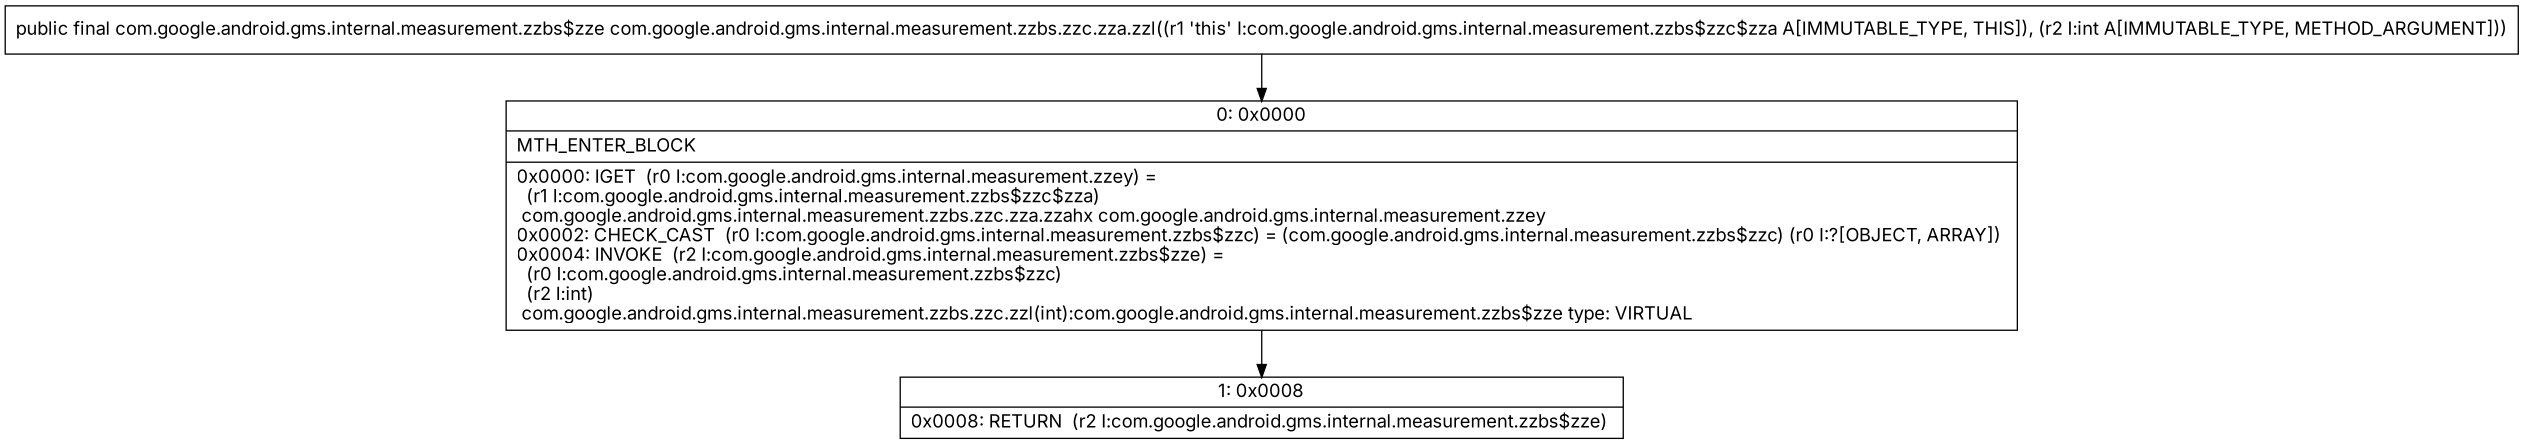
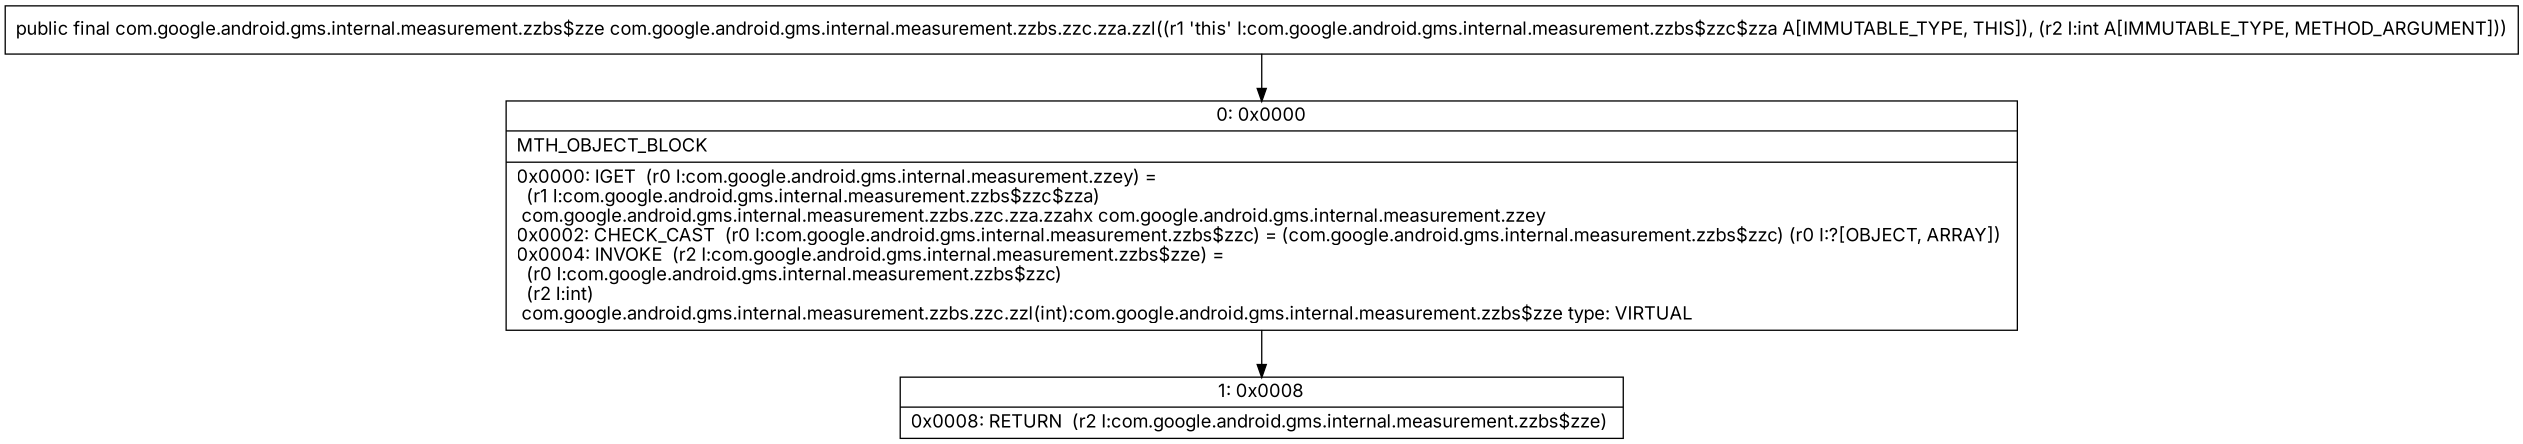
node "0: 0x0000": text "MTH_ENTER_BLOCK" -> "MTH_OBJECT_BLOCK"
